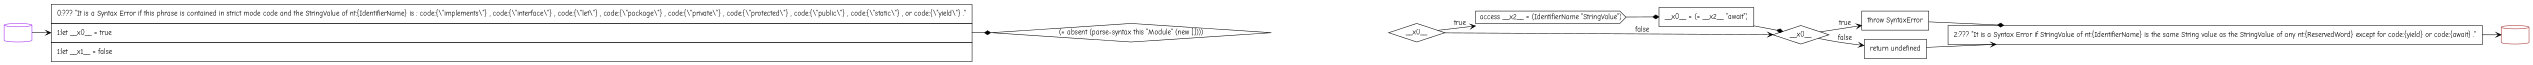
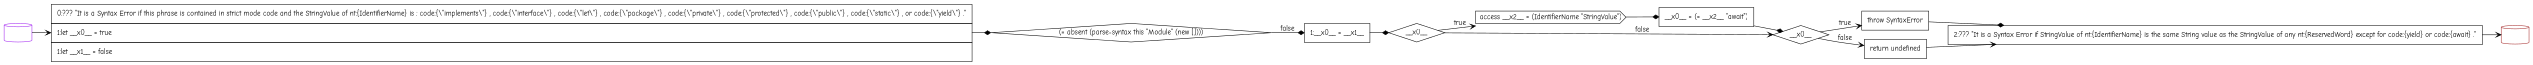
node "1:__x0__ = __x1__": added
